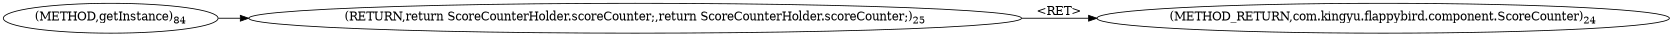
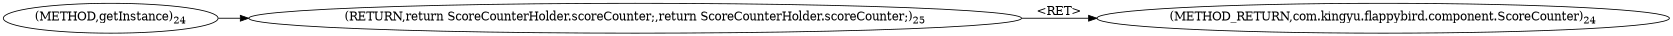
node "(METHOD,getInstance)": text "84" -> "24"
